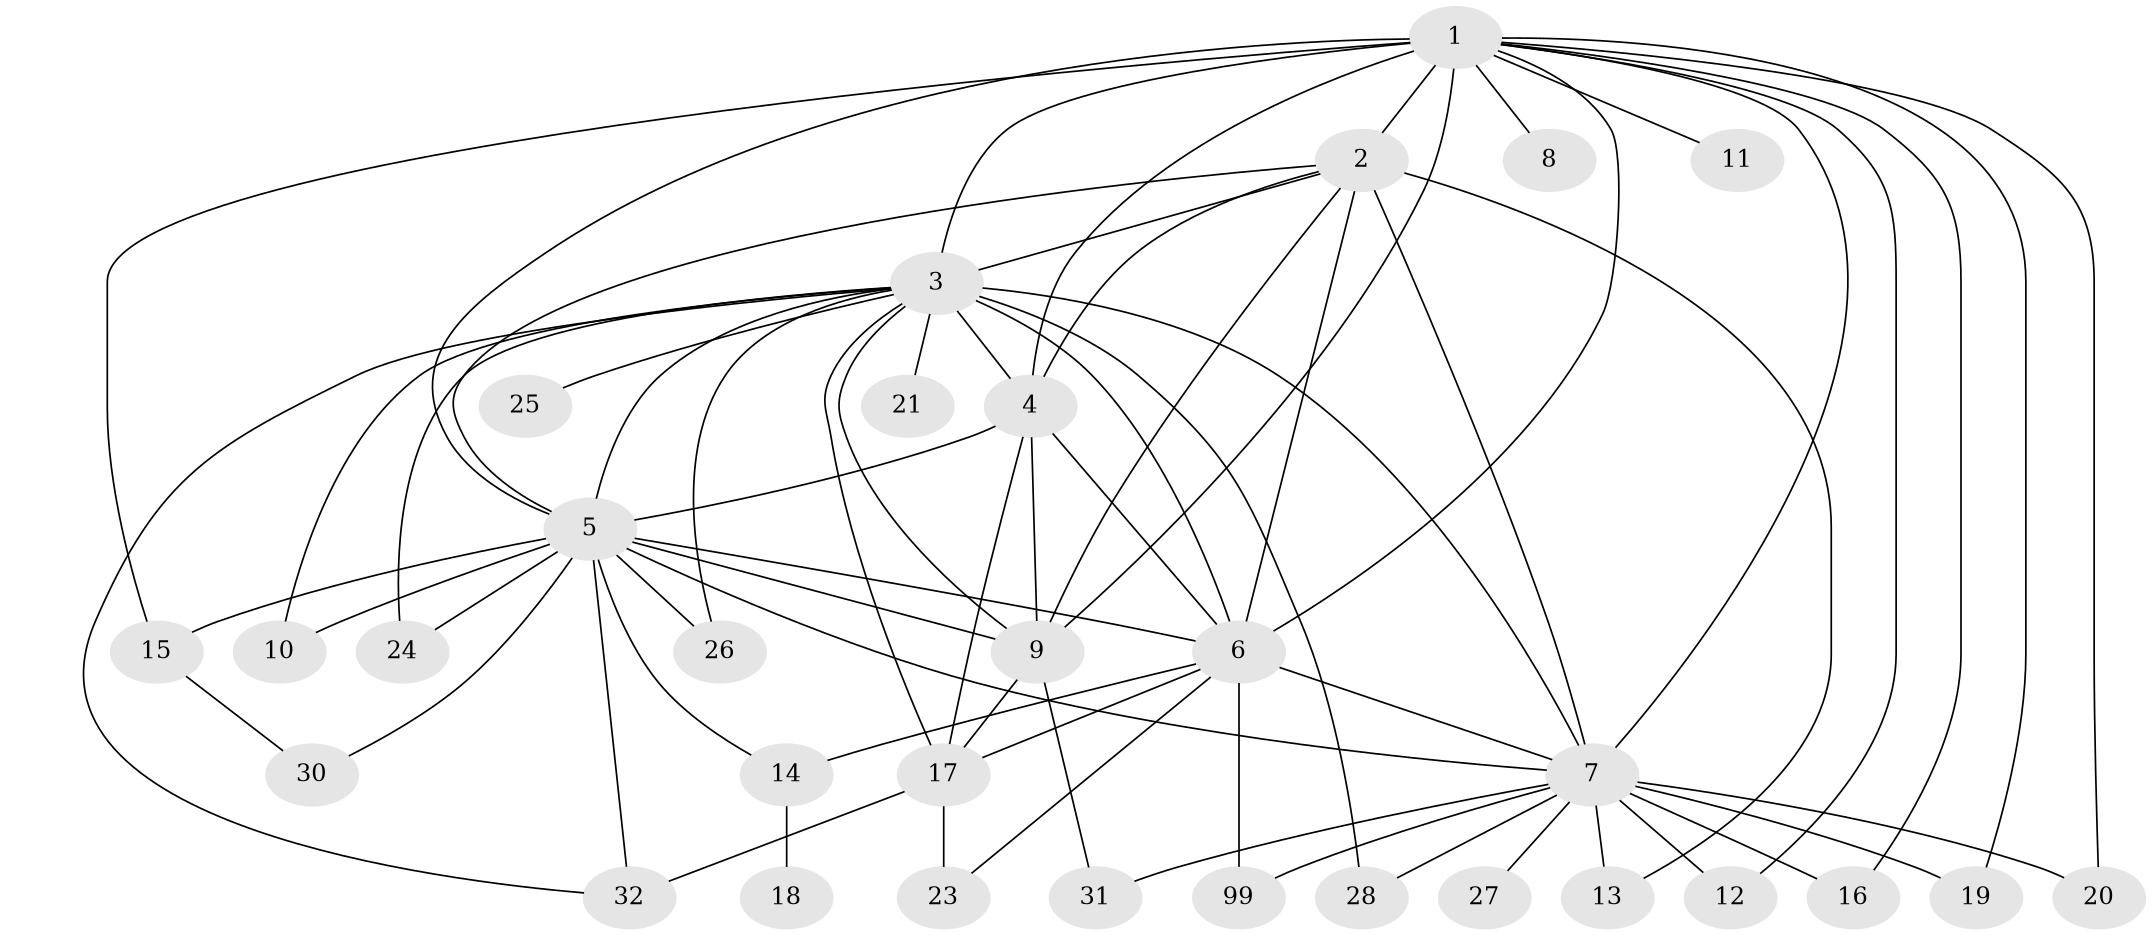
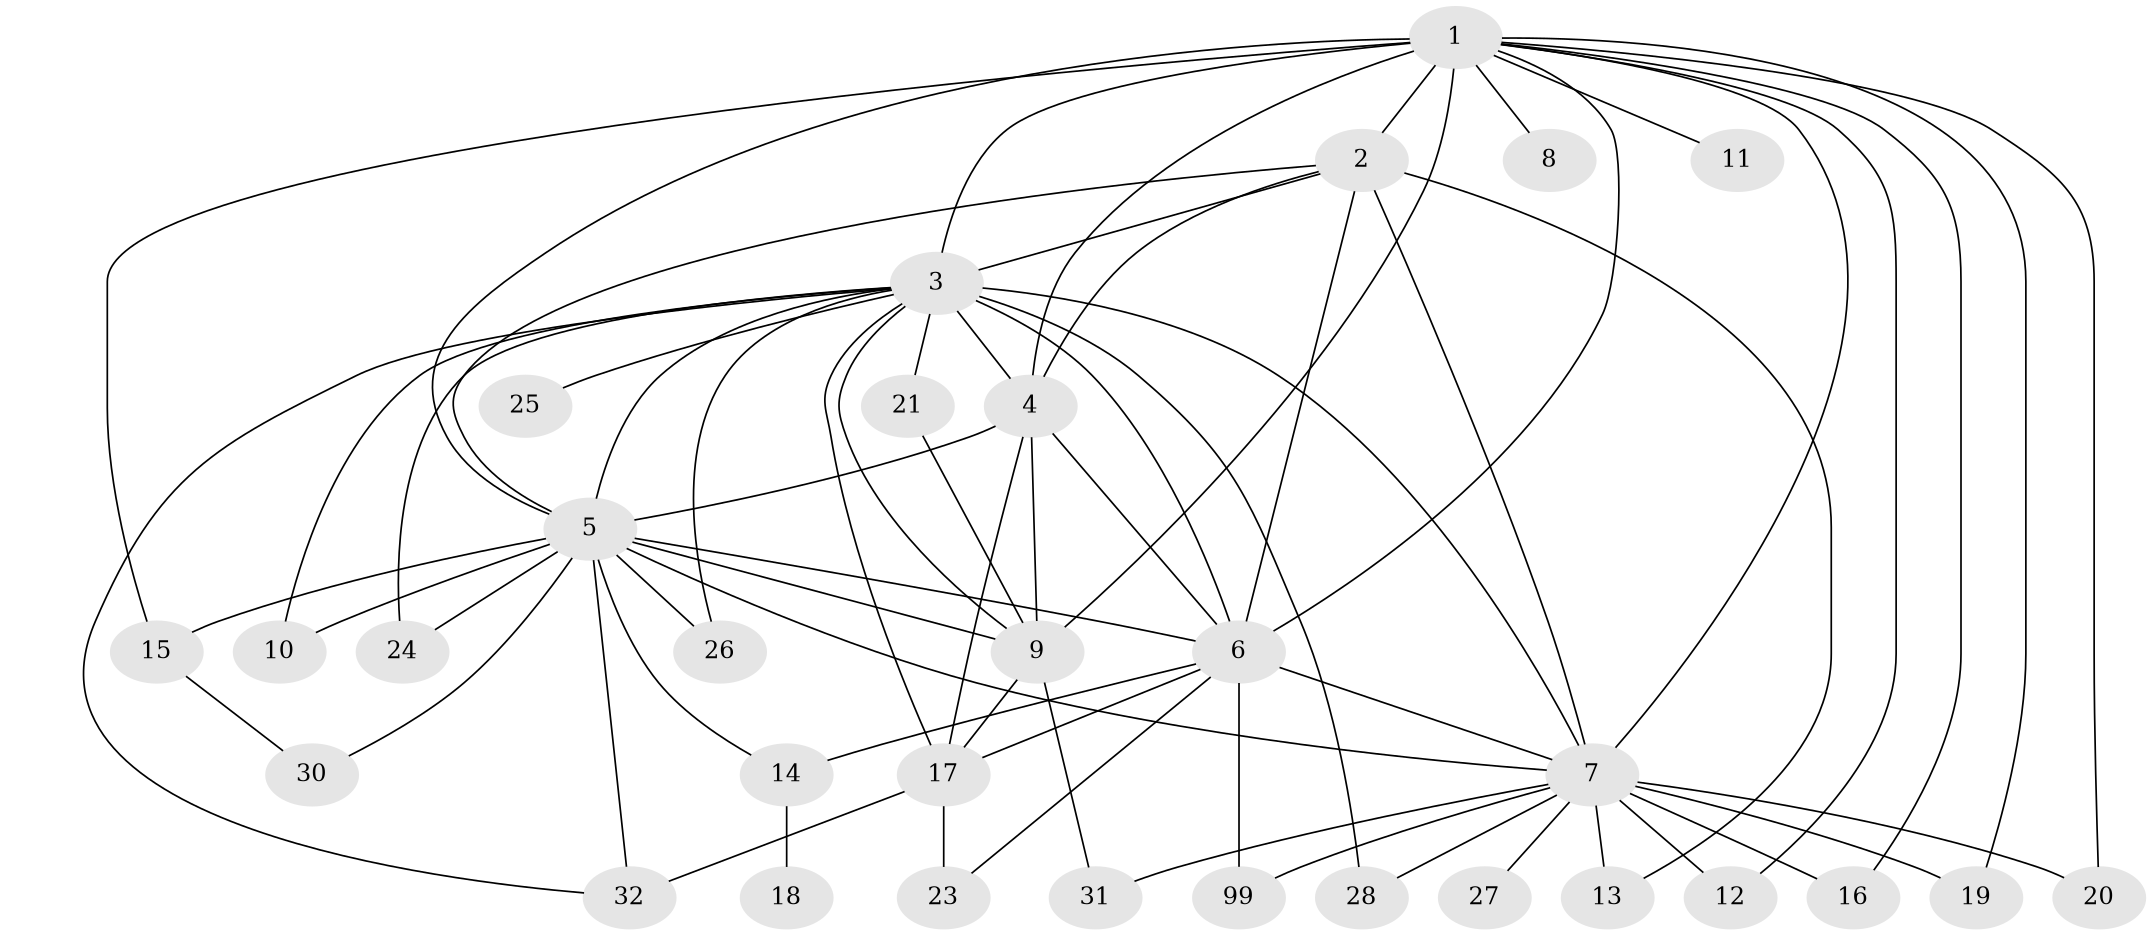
edge "2" -- "9": now "21" -- "9"
